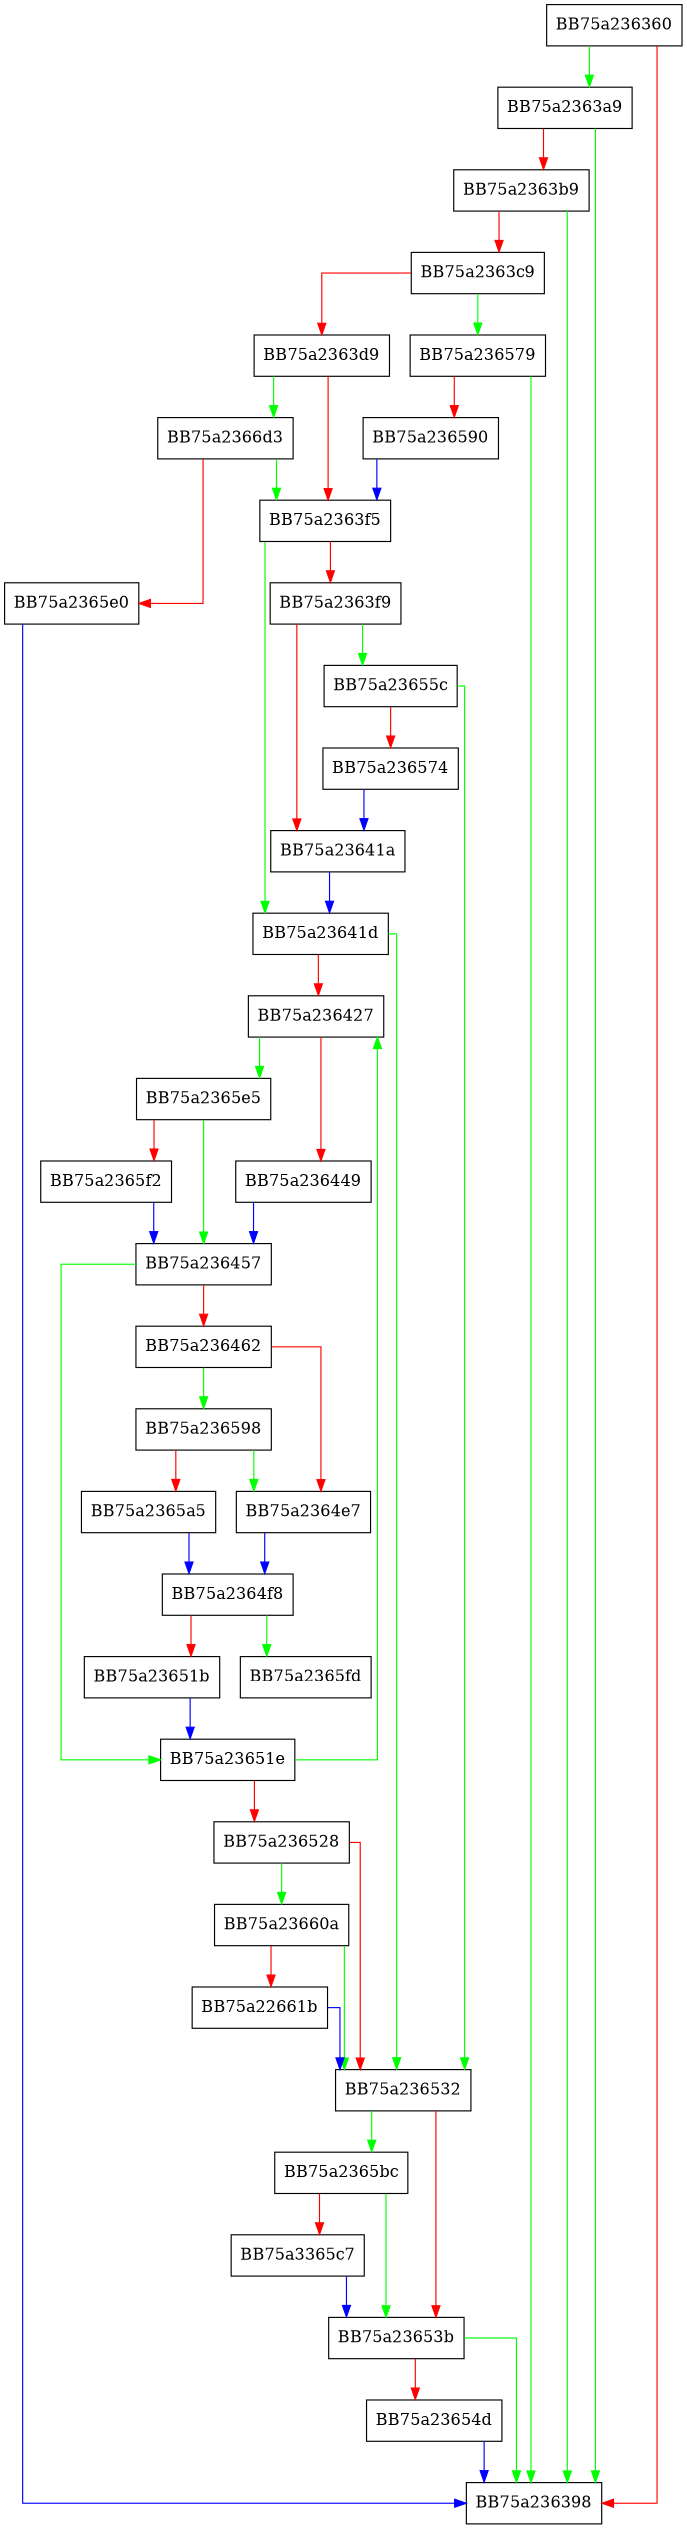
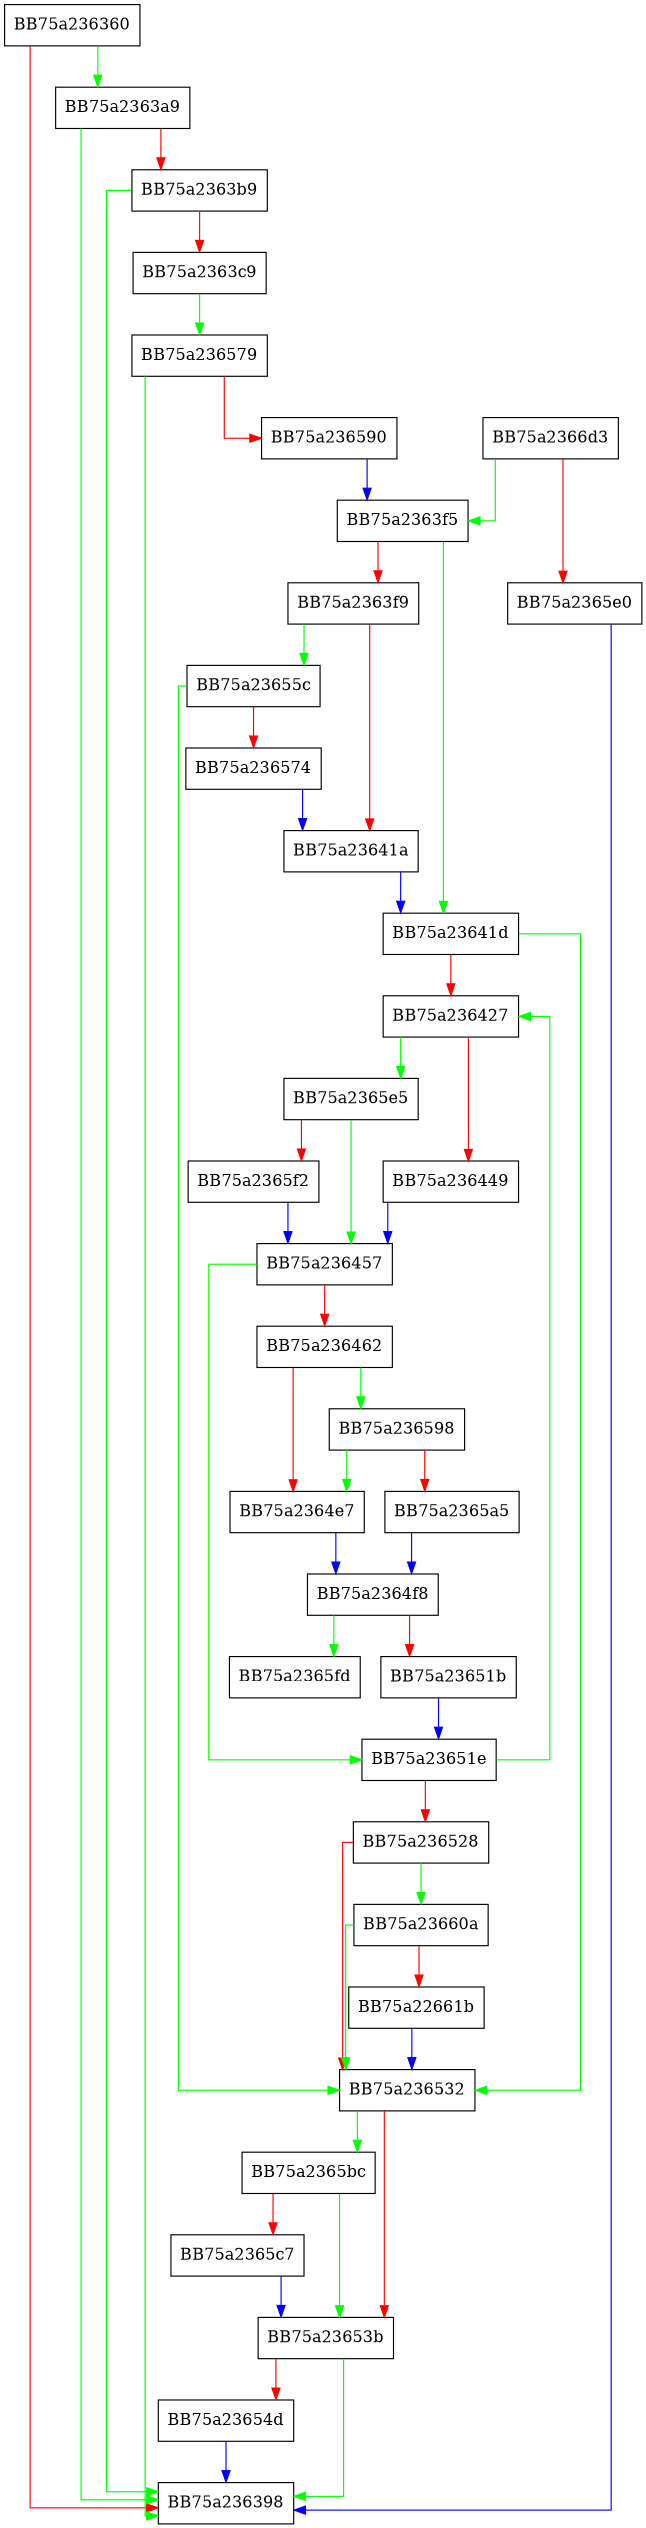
node "BB75a2363d9": removed
node "BB75a3365c7": label "BB75a3365c7" -> "BB75a2365c7"
